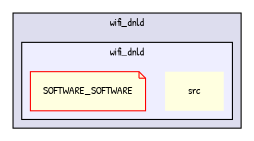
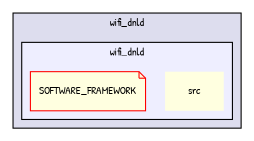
node "SOFTWARE_SOFTWARE": label "SOFTWARE_SOFTWARE" -> "SOFTWARE_FRAMEWORK"
